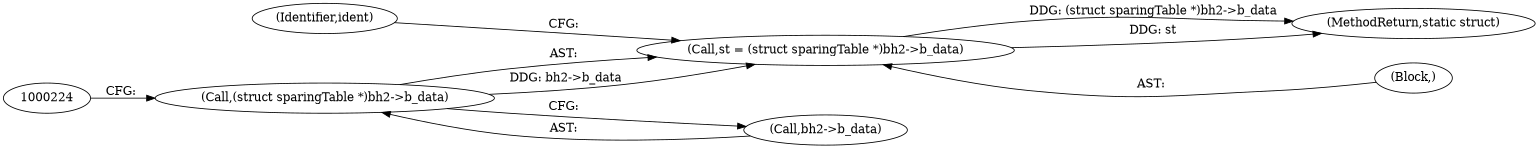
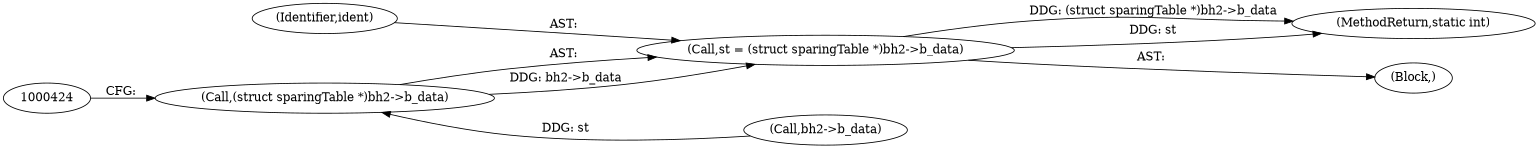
node "(MethodReturn,static struct)": label "(MethodReturn,static struct)" -> "(MethodReturn,static int)"
edge "(Identifier,ident)" -> "(Call,st = (struct sparingTable *)bh2->b_data)": label "CFG: " -> "AST: "
edge "(Block,)" -> "(Call,st = (struct sparingTable *)bh2->b_data)": reversed
node "1000224": label "1000224" -> "1000424"
edge "(Call,(struct sparingTable *)bh2->b_data)" -> "(Call,bh2->b_data)": removed, label "CFG:"
edge "(Call,bh2->b_data)" -> "(Call,(struct sparingTable *)bh2->b_data)": label "AST: " -> "DDG: st"
